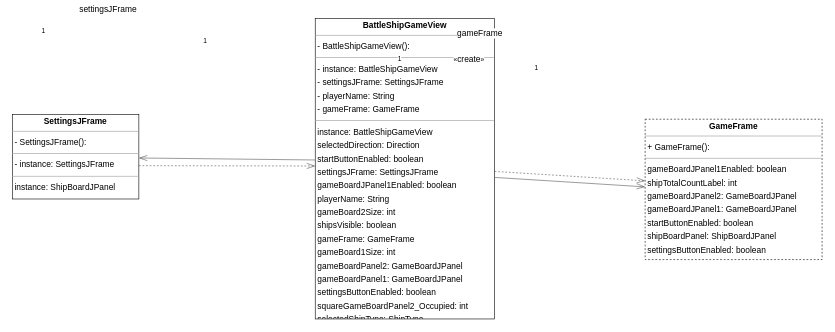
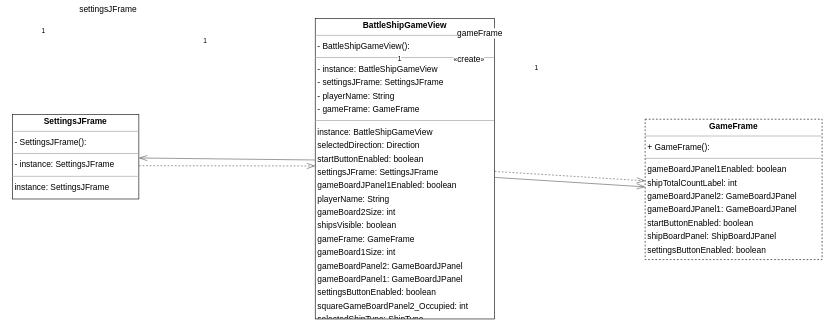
node "SettingsJFrame - SettingsJFrame(): - instance: SettingsJFrame instance: ShipBoardJPanel": label "SettingsJFrame - SettingsJFrame(): - instance: SettingsJFrame instance: ShipBoardJPanel" -> "SettingsJFrame - SettingsJFrame(): - instance: SettingsJFrame instance: SettingsJFrame"
